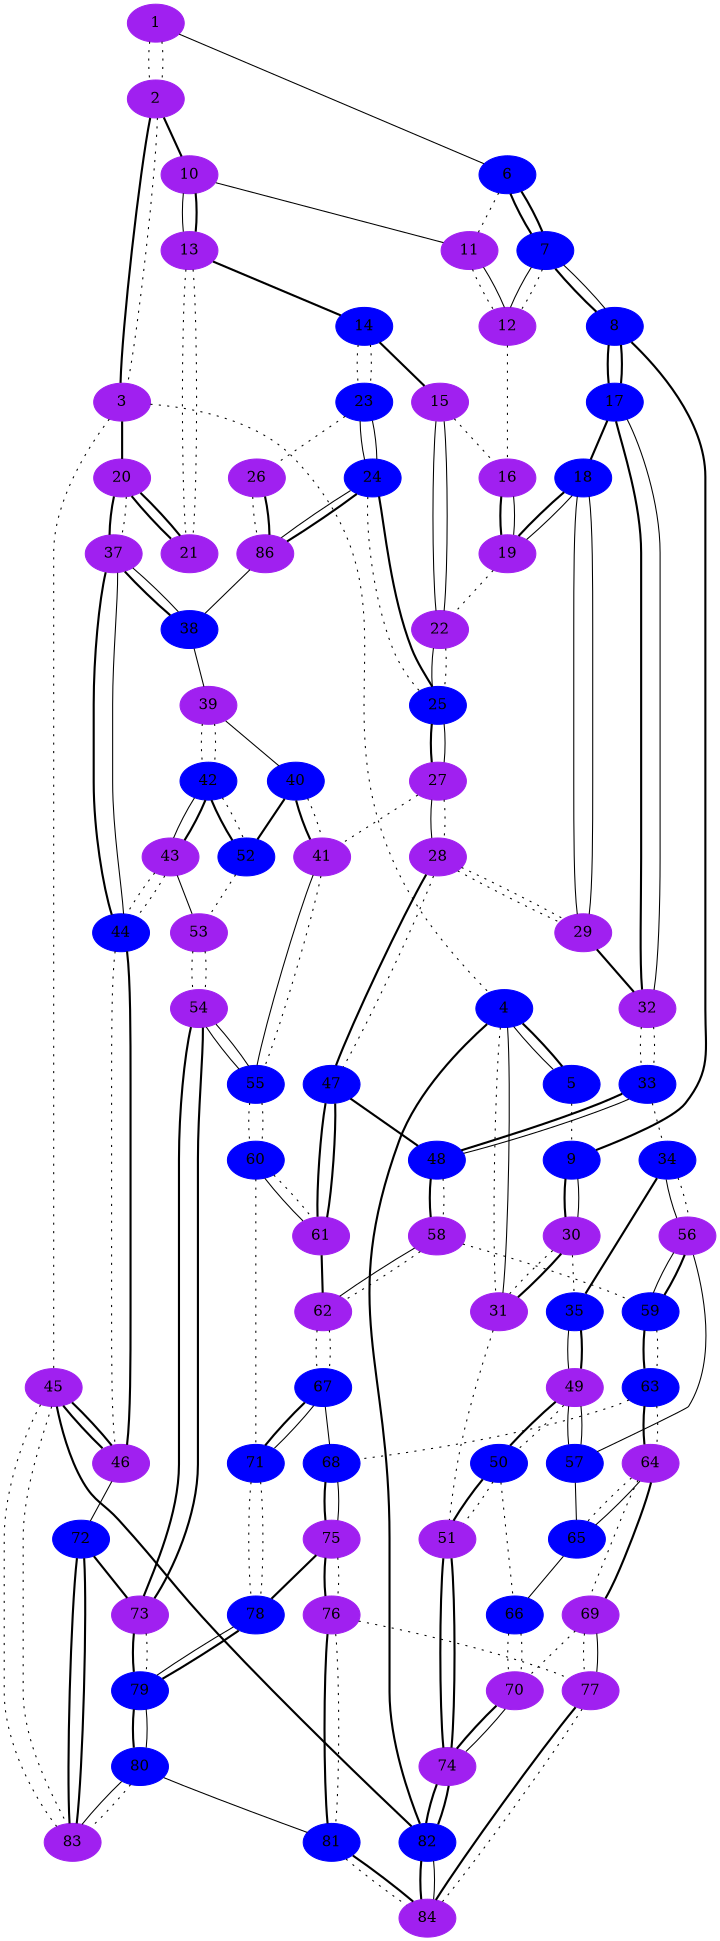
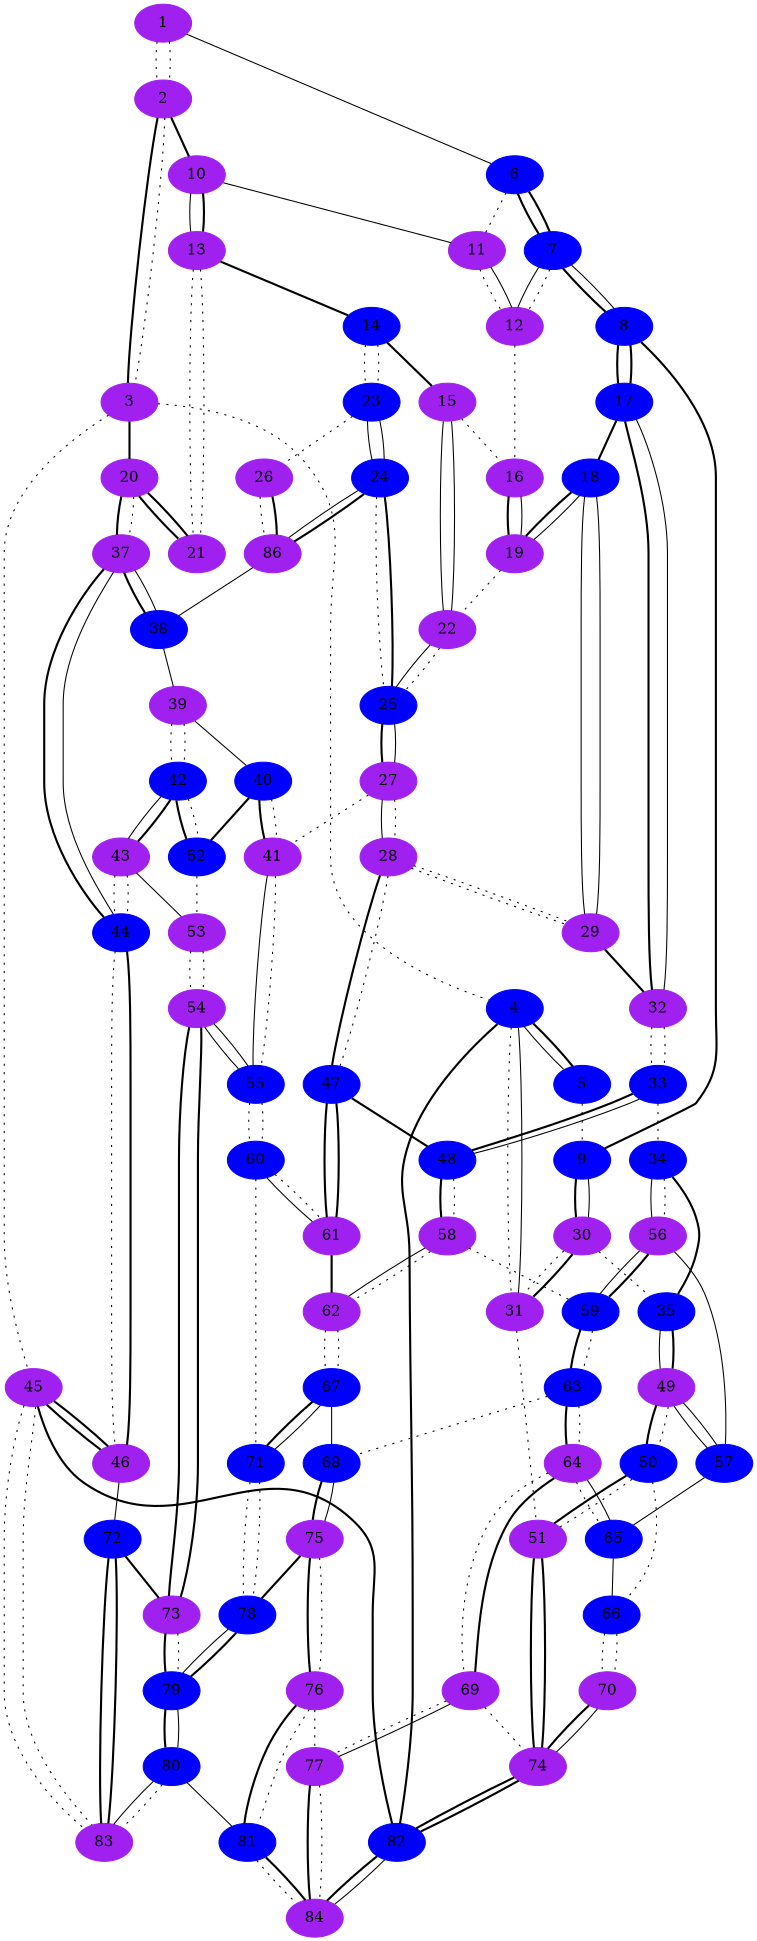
edge "69" -- "70": now "69" -- "74"
